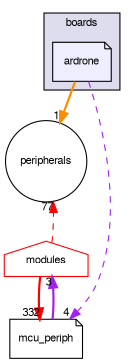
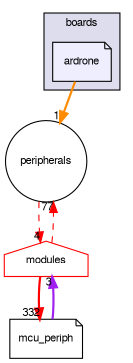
edge "ardrone" -> "mcu_periph": removed
edge "peripherals" -> "modules": added
